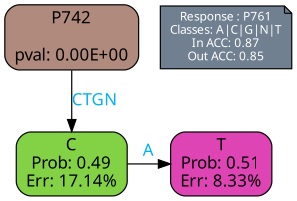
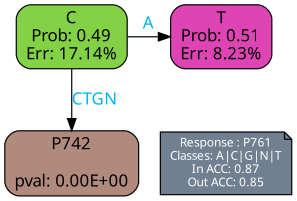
edge "P742 pval: 0.00E+00" -> "C Prob: 0.49 Err: 17.14%": reversed
node "T Prob: 0.51 Err: 8.33%": label "T Prob: 0.51 Err: 8.33%" -> "T Prob: 0.51 Err: 8.23%"
